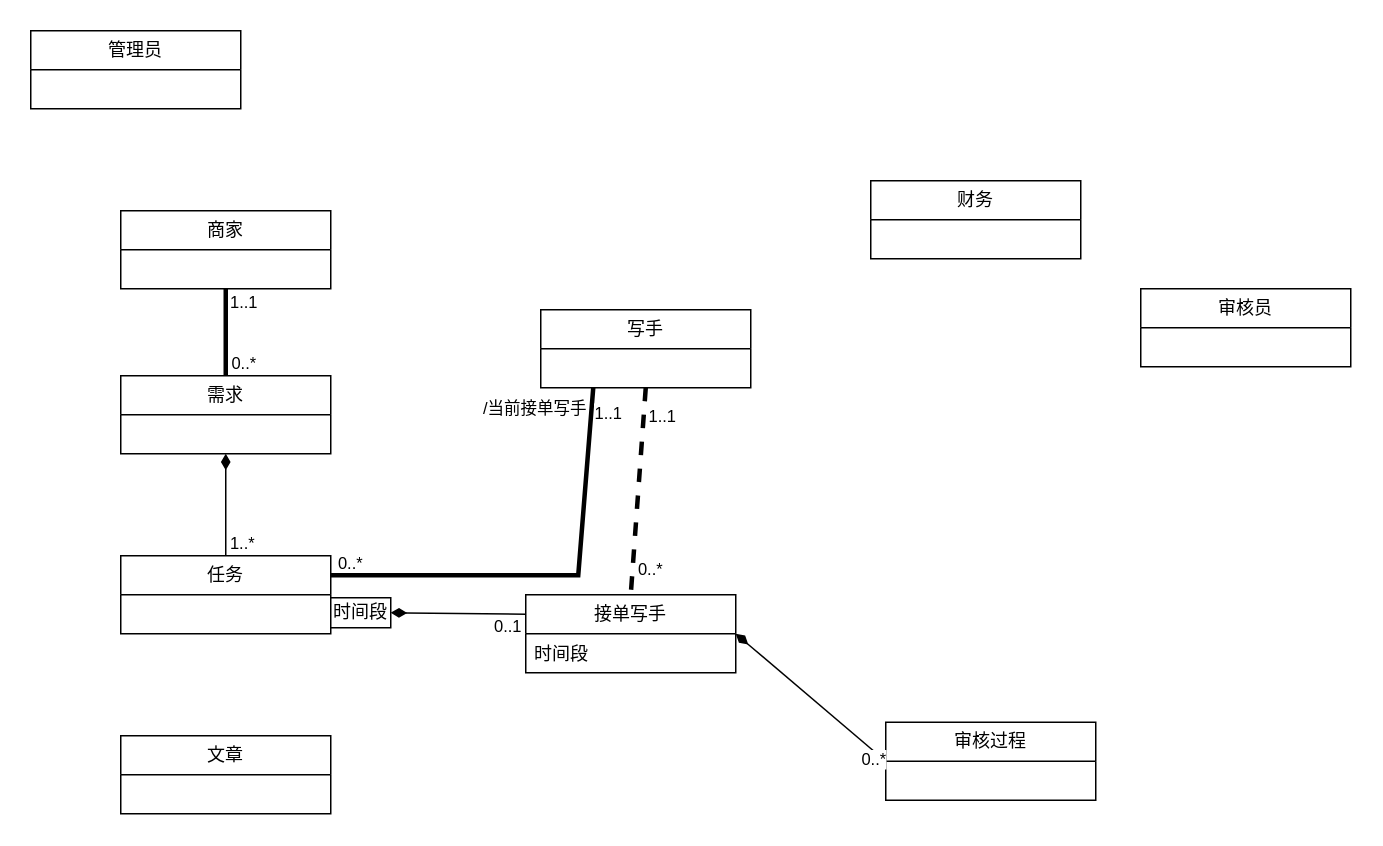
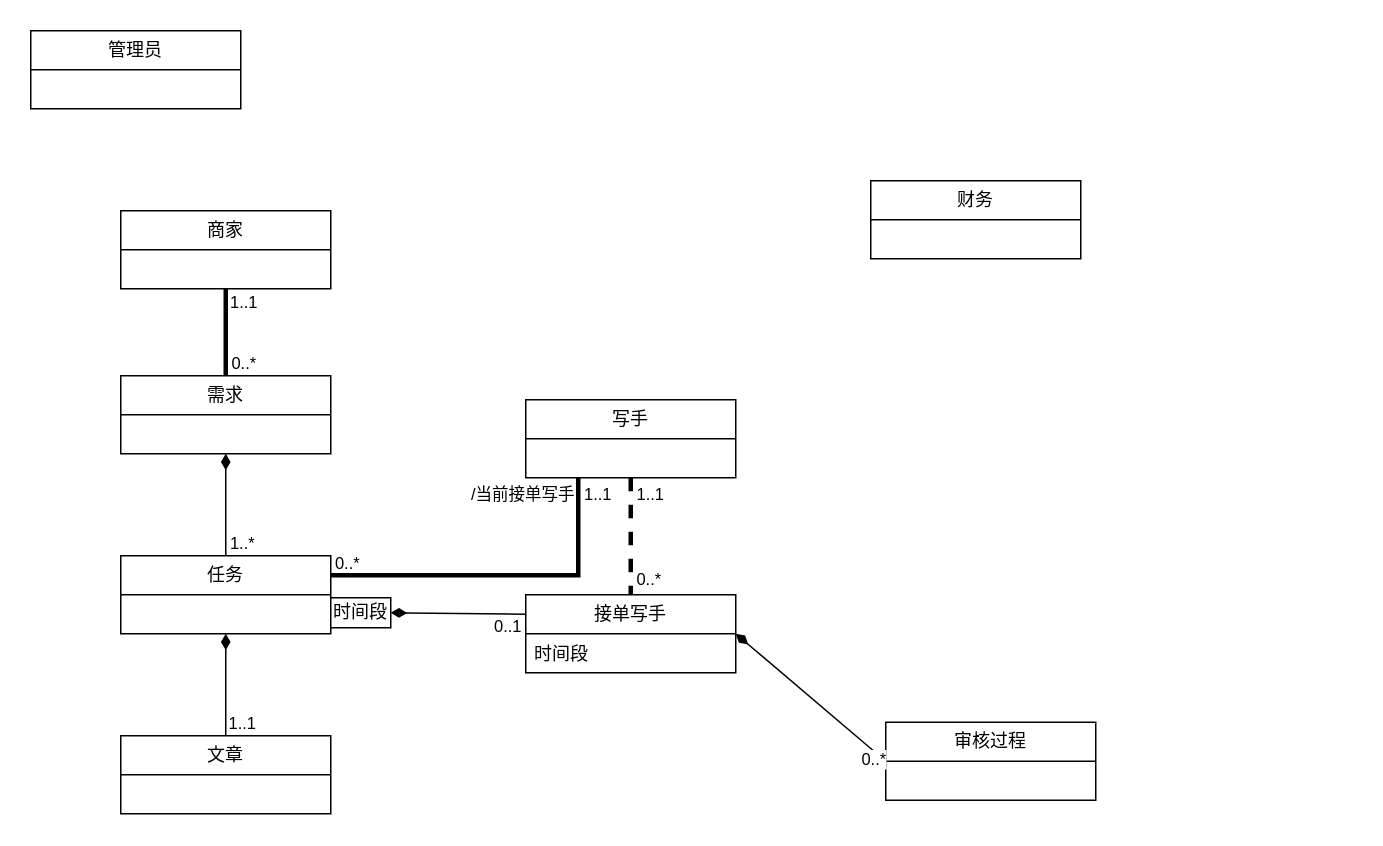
node "审核员": removed
node "写手": moved (646, 349) -> (631, 439)
edge "文章" -> "任务": added, label "1..1"
